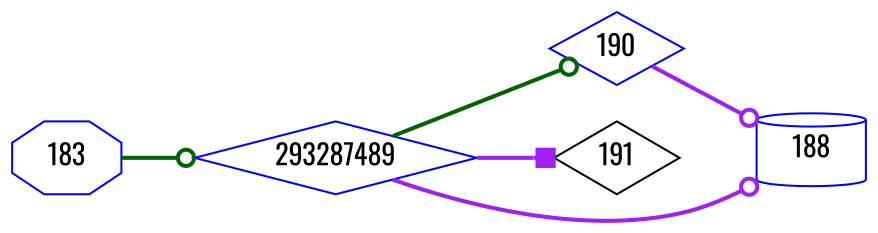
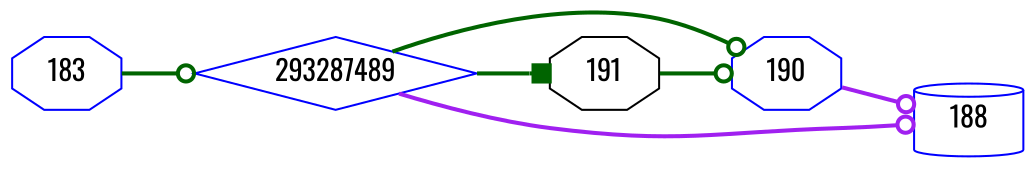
node "190": shape diamond -> octagon
edge "191" -> "190": added
edge "293287489" -> "191": color purple -> darkgreen
node "191": shape diamond -> octagon
